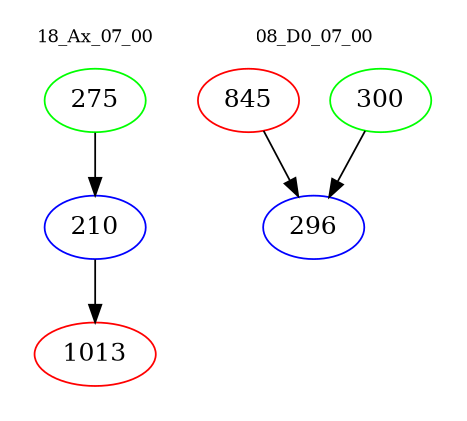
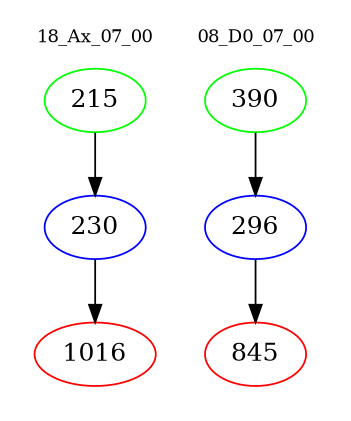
node "275": label "275" -> "215"
node "300": label "300" -> "390"
edge "845" -> "296": reversed
node "210": label "210" -> "230"
node "1013": label "1013" -> "1016"
